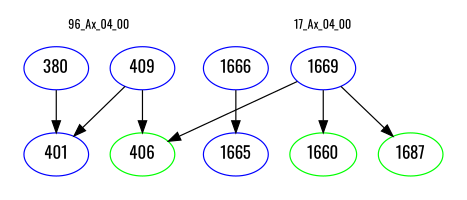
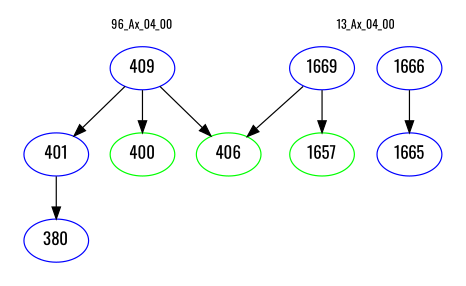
cluster "17_Ax_04_00": label "17_Ax_04_00" -> "13_Ax_04_00"
edge "380" -> "401": reversed
node "400": added
node "1660": removed
node "1687": label "1687" -> "1657"
